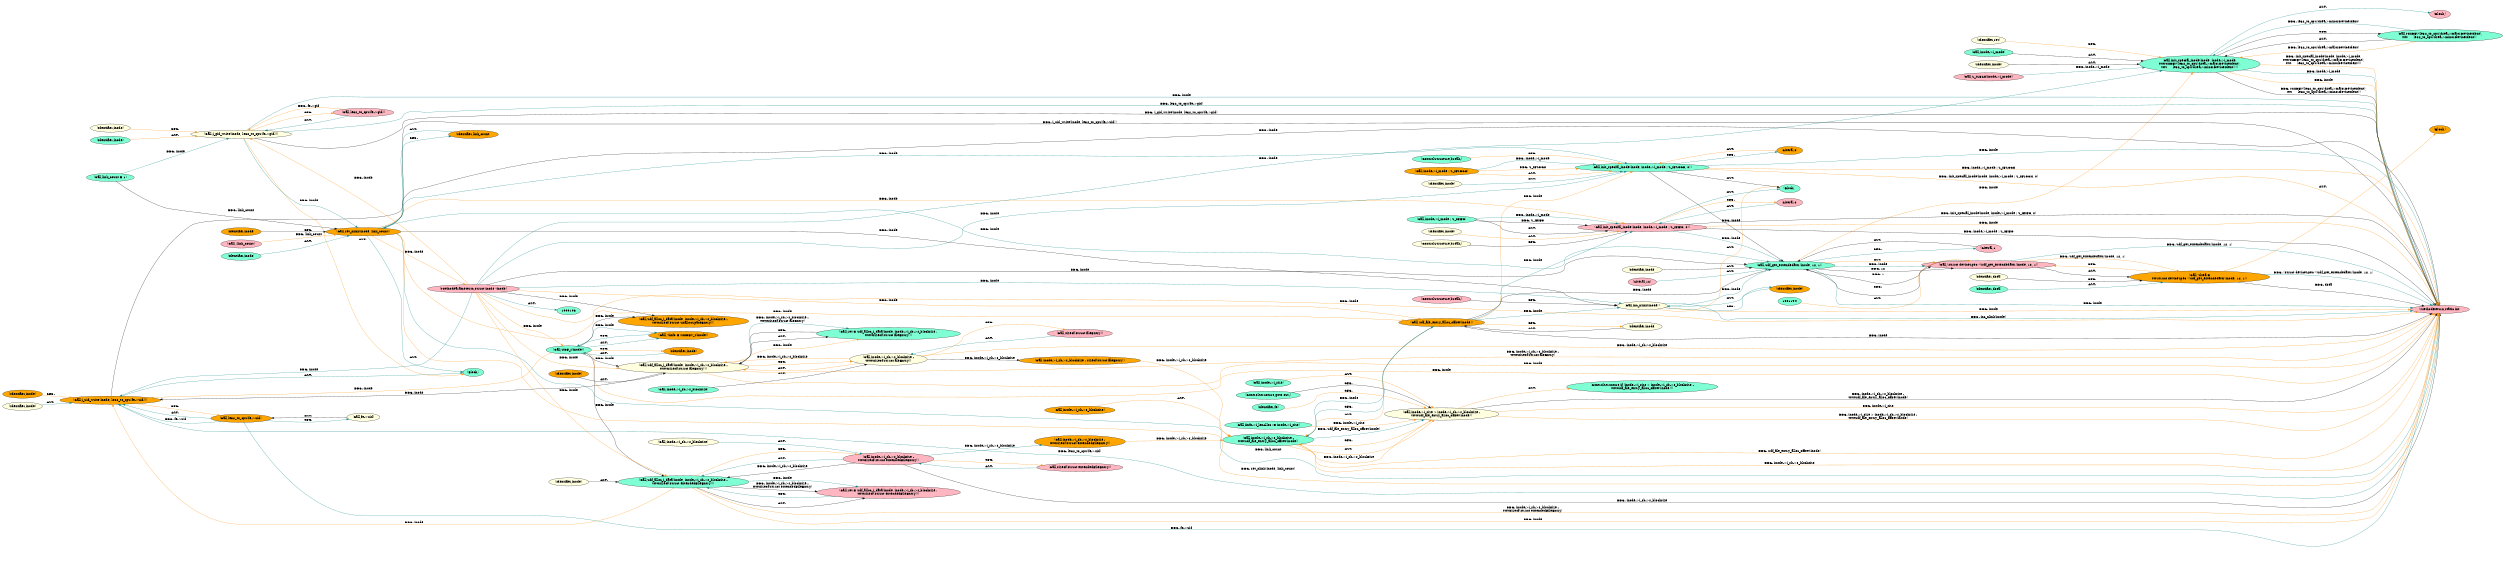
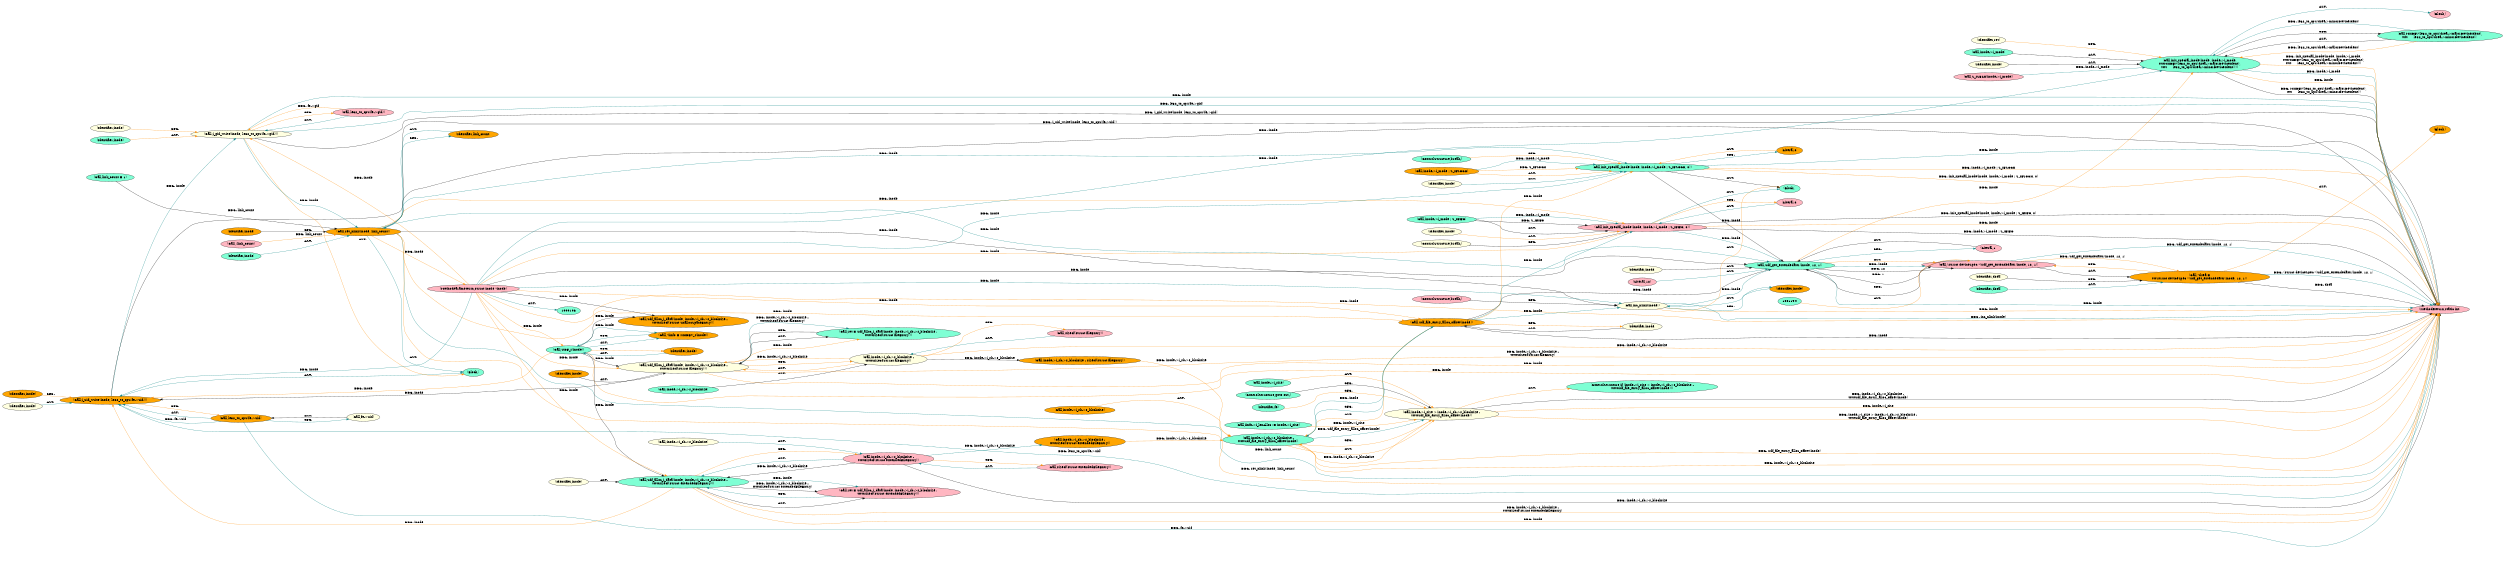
edge "(Call,link_count = 1)" -> "(Call,i_gid_write(inode, le32_to_cpu(fe->gid)))": now "(Call,i_uid_write(inode, le32_to_cpu(fe->uid)))" -> "(Call,i_gid_write(inode, le32_to_cpu(fe->gid)))"
edge "(MethodParameterIn,struct inode *inode)" -> "(Call,init_special_inode(inode, inode->i_mode | S_IFIFO, 0))": added, label "DDG: inode"
